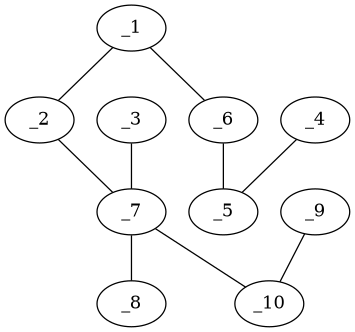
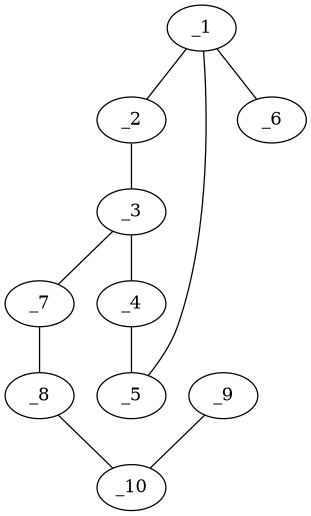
edge "_2" -- "_7": now "_2" -- "_3"
edge "_6" -- "_5": now "_1" -- "_5"
edge "_3" -- "_4": added
edge "_7" -- "_10": now "_8" -- "_10"
